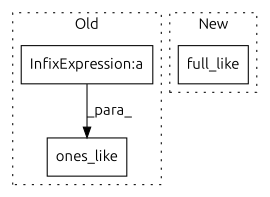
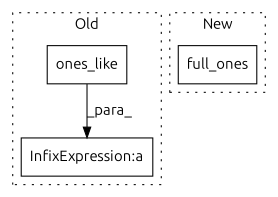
node "full_like": label "full_like" -> "full_ones"
edge "InfixExpression:a" -> "ones_like": reversed
